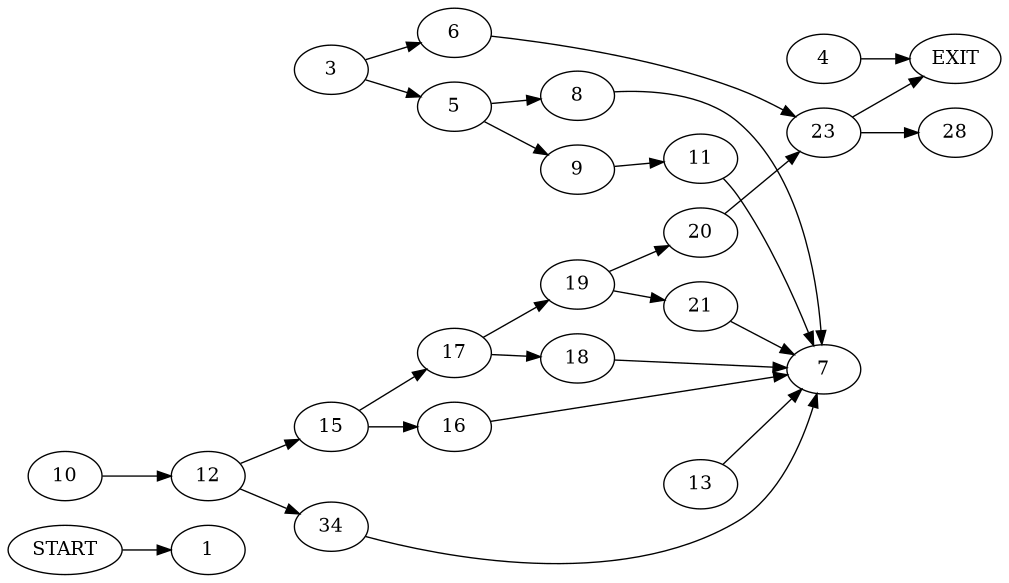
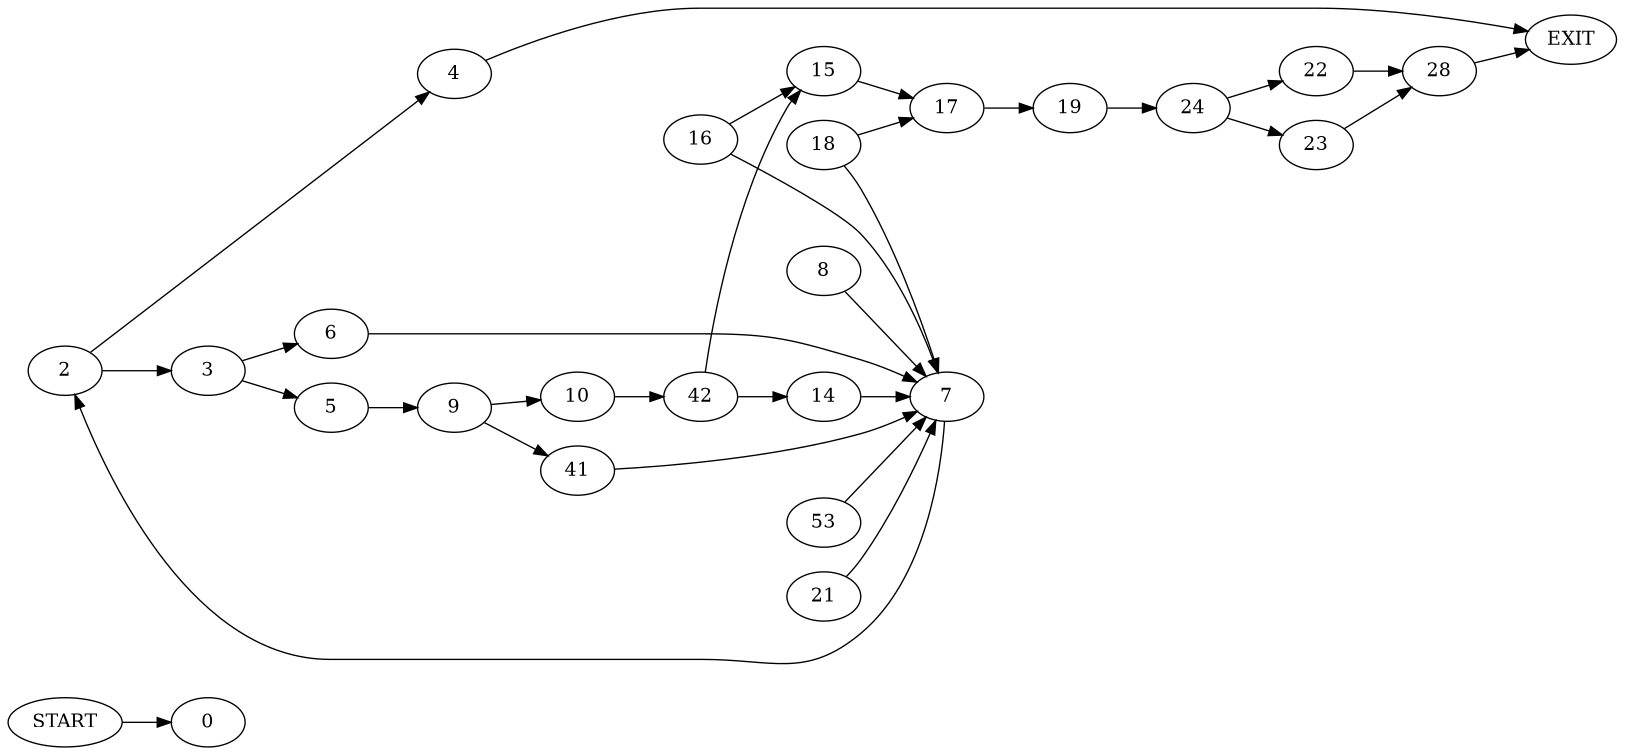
edge "6" -> "23": now "6" -> "7"
node "22": added
edge "23" -> "EXIT": now "28" -> "EXIT"
edge "5" -> "8": removed
node "11": label "11" -> "41"
node "20": label "20" -> "24"
edge "19" -> "21": removed
edge "17" -> "18": reversed
node "2": added
edge "9" -> "10": added
edge "15" -> "16": reversed
node "12": label "12" -> "42"
node "13": label "13" -> "53"
node "34": label "34" -> "14"
node "1": label "1" -> "0"
